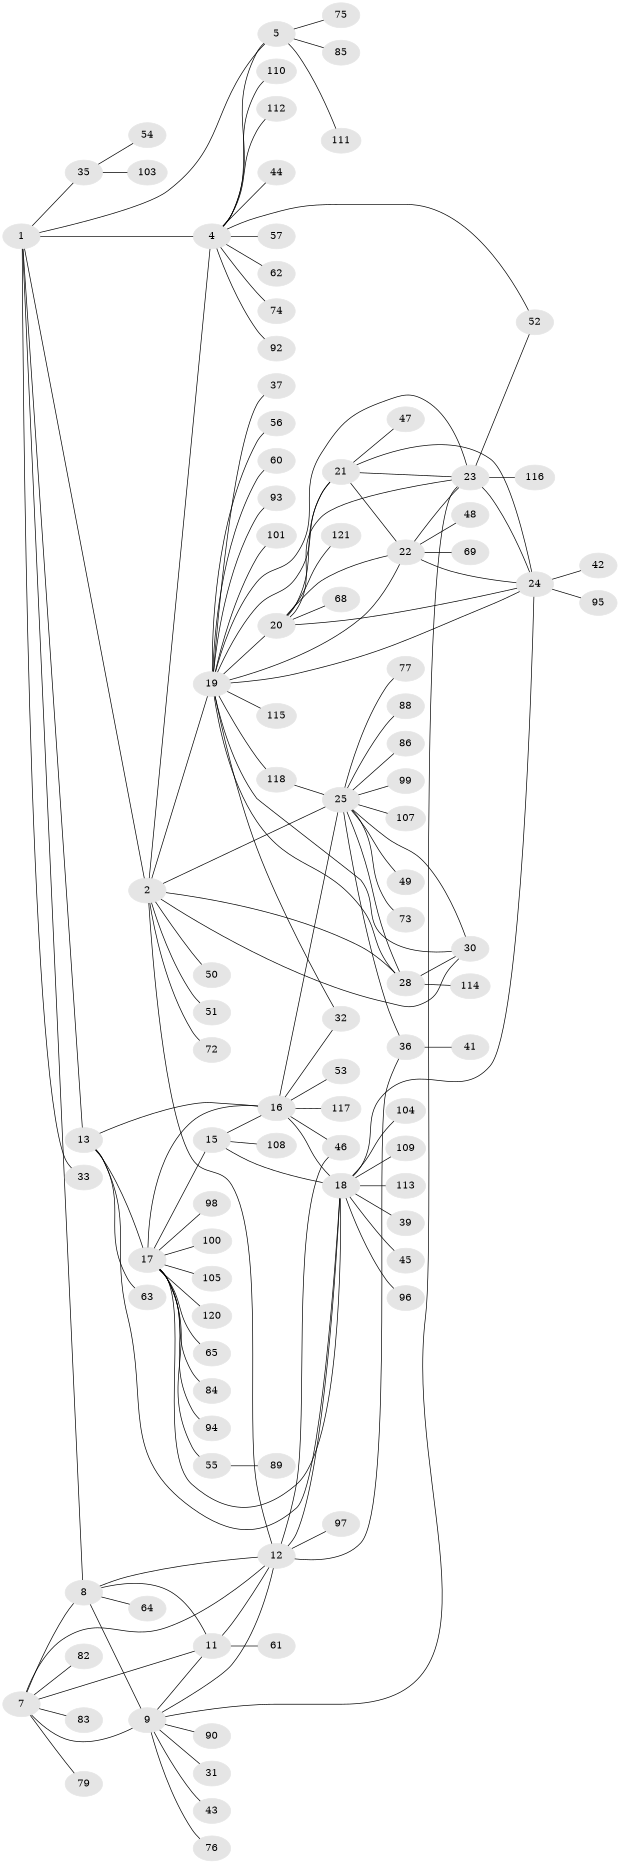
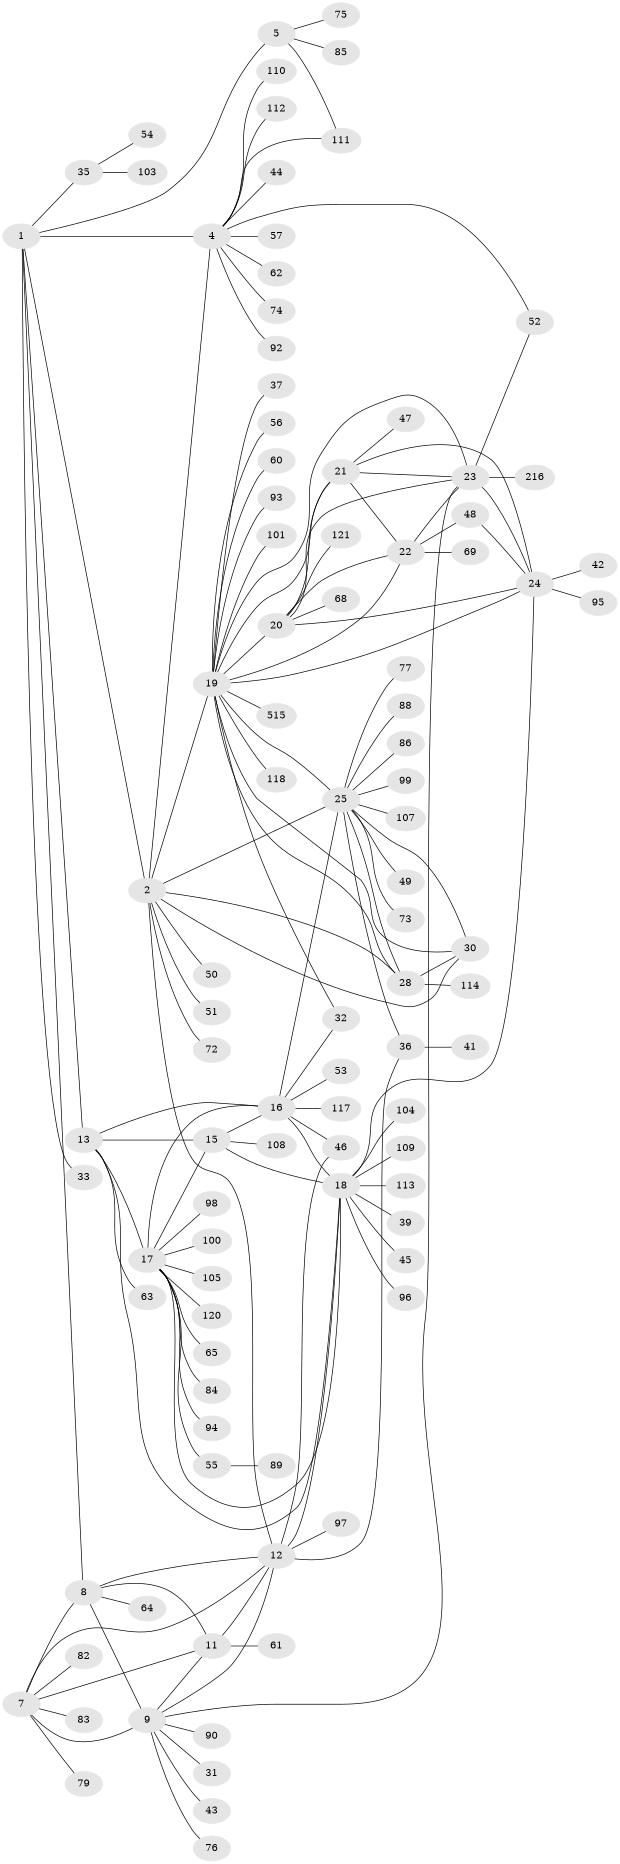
edge "5" -- "4": now "111" -- "4"
node "116": label "116" -> "216"
edge "22" -- "24": now "48" -- "24"
node "115": label "115" -> "515"
edge "118" -- "25": now "19" -- "25"
edge "13" -- "15": added
